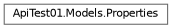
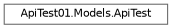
node "ApiTest01.Models.Properties": label "ApiTest01.Models.Properties" -> "ApiTest01.Models.ApiTest"
